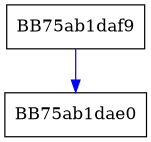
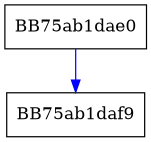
edge "BB75ab1daf9" -> "BB75ab1dae0": reversed
